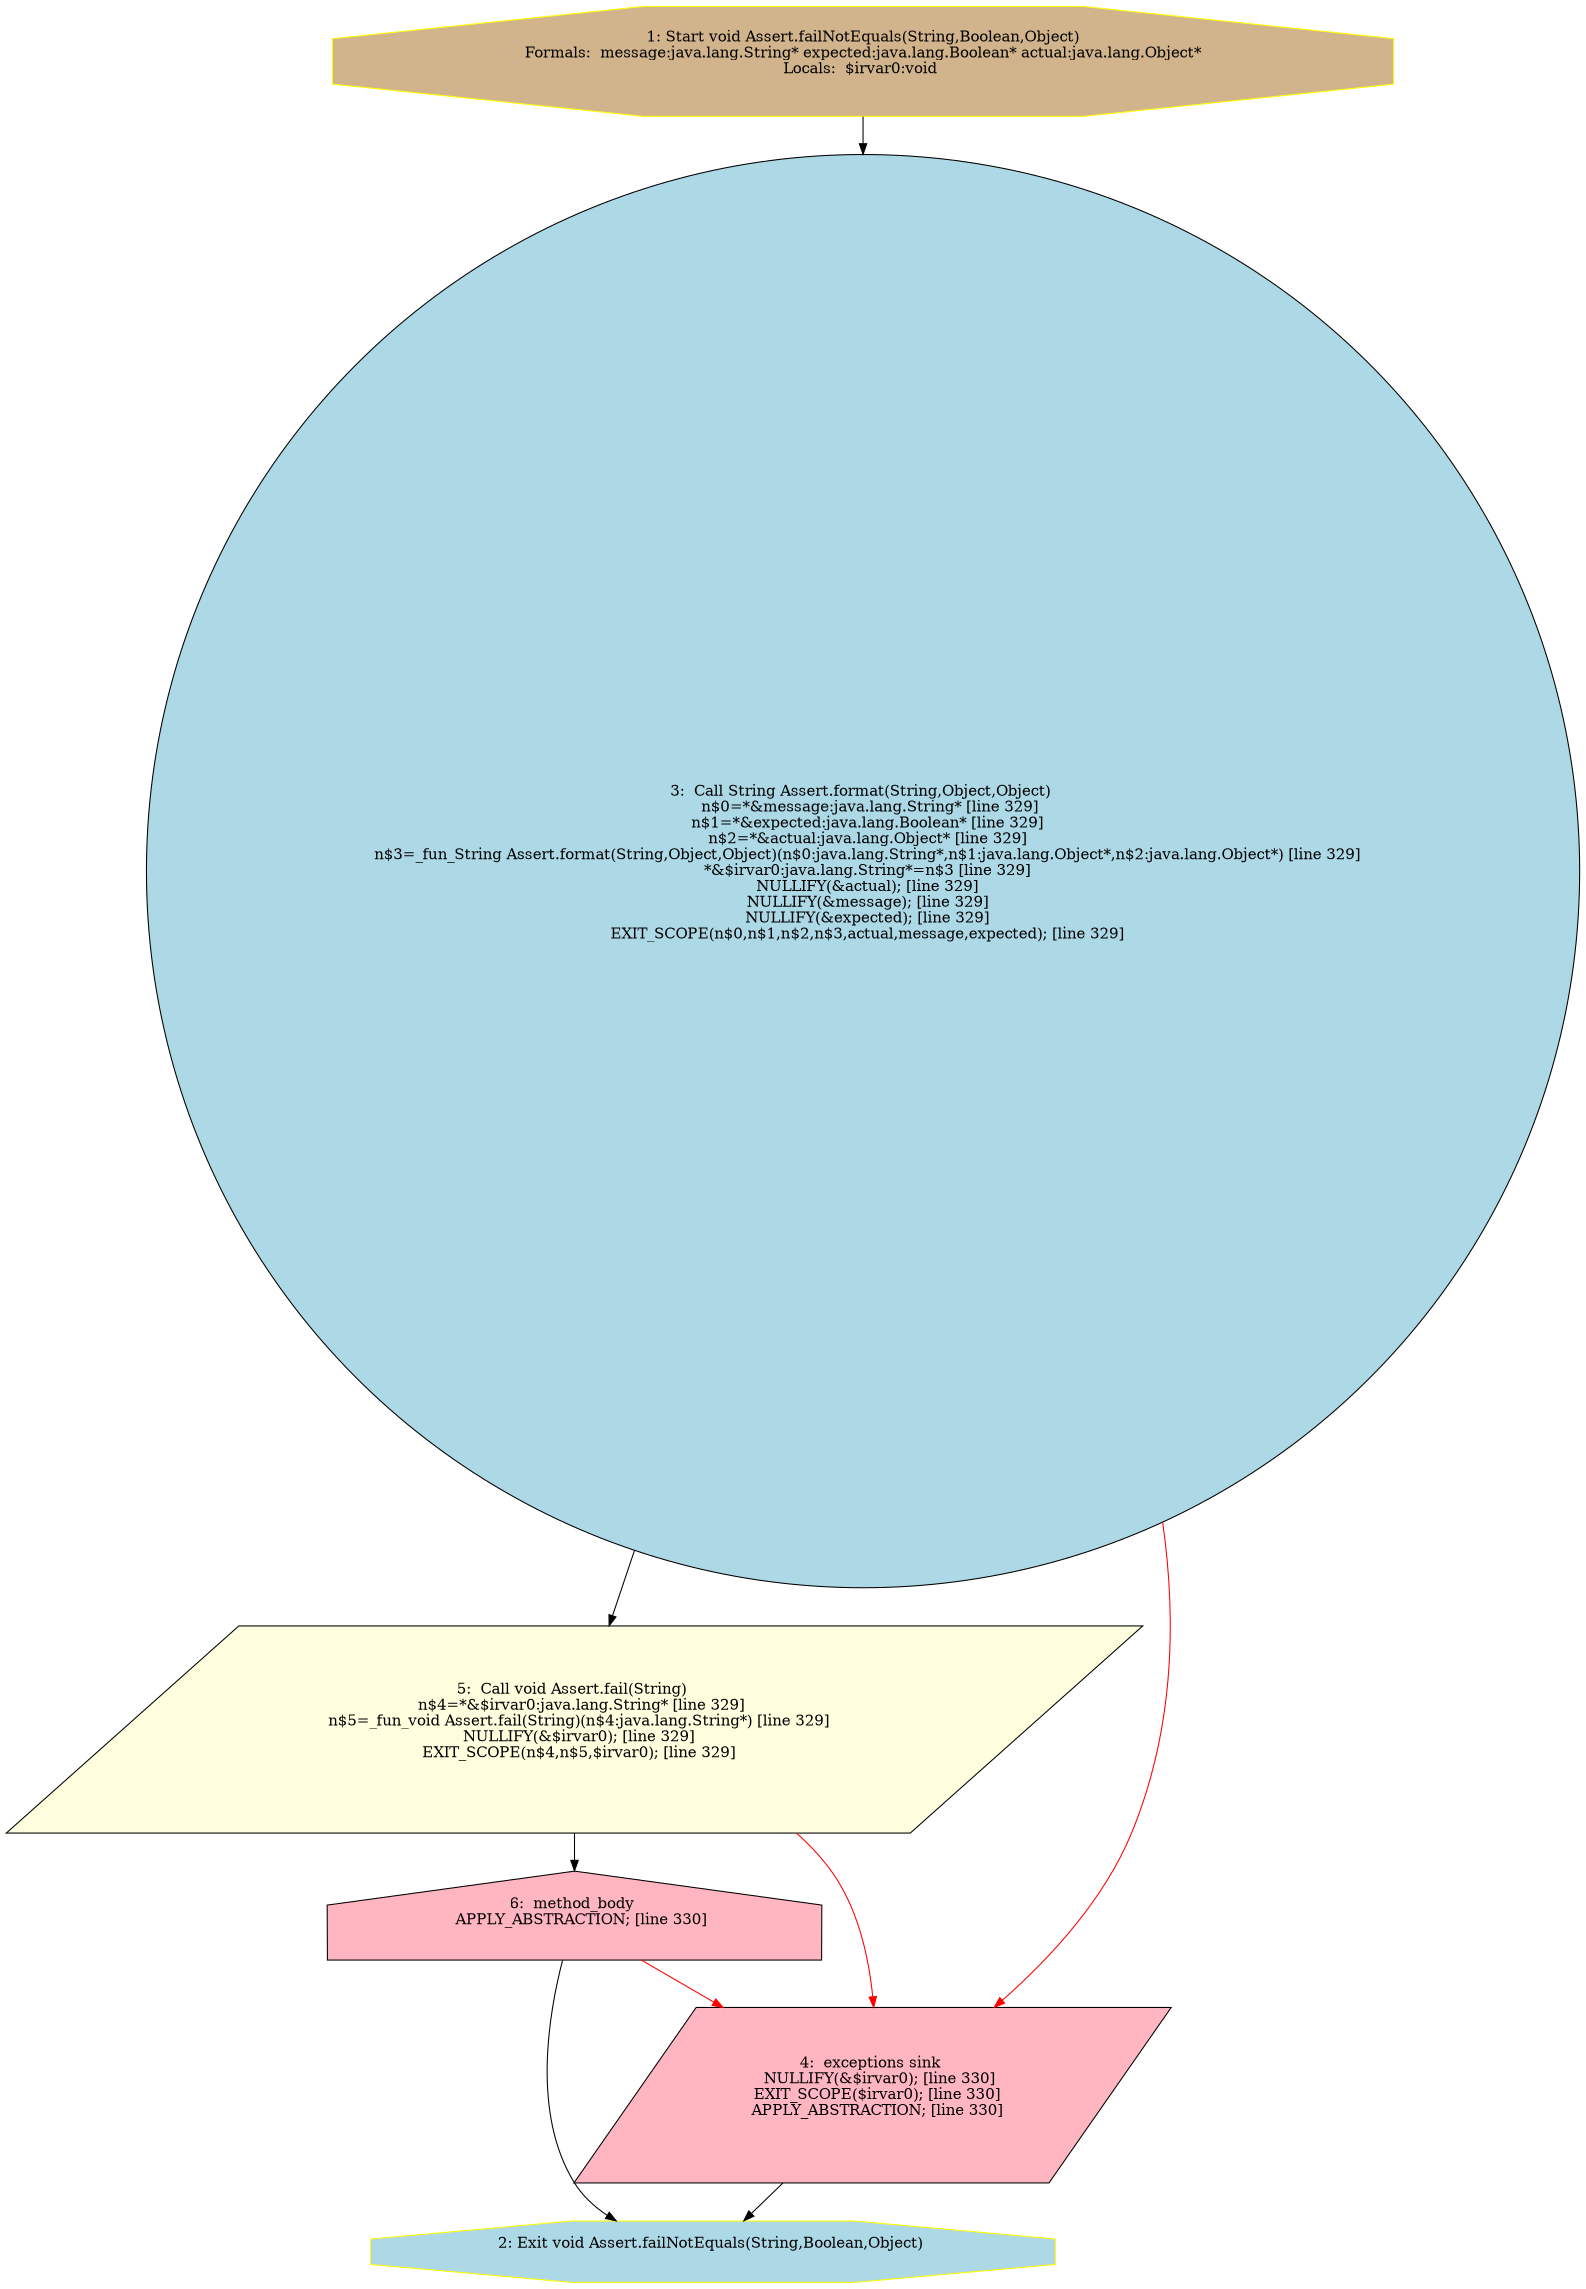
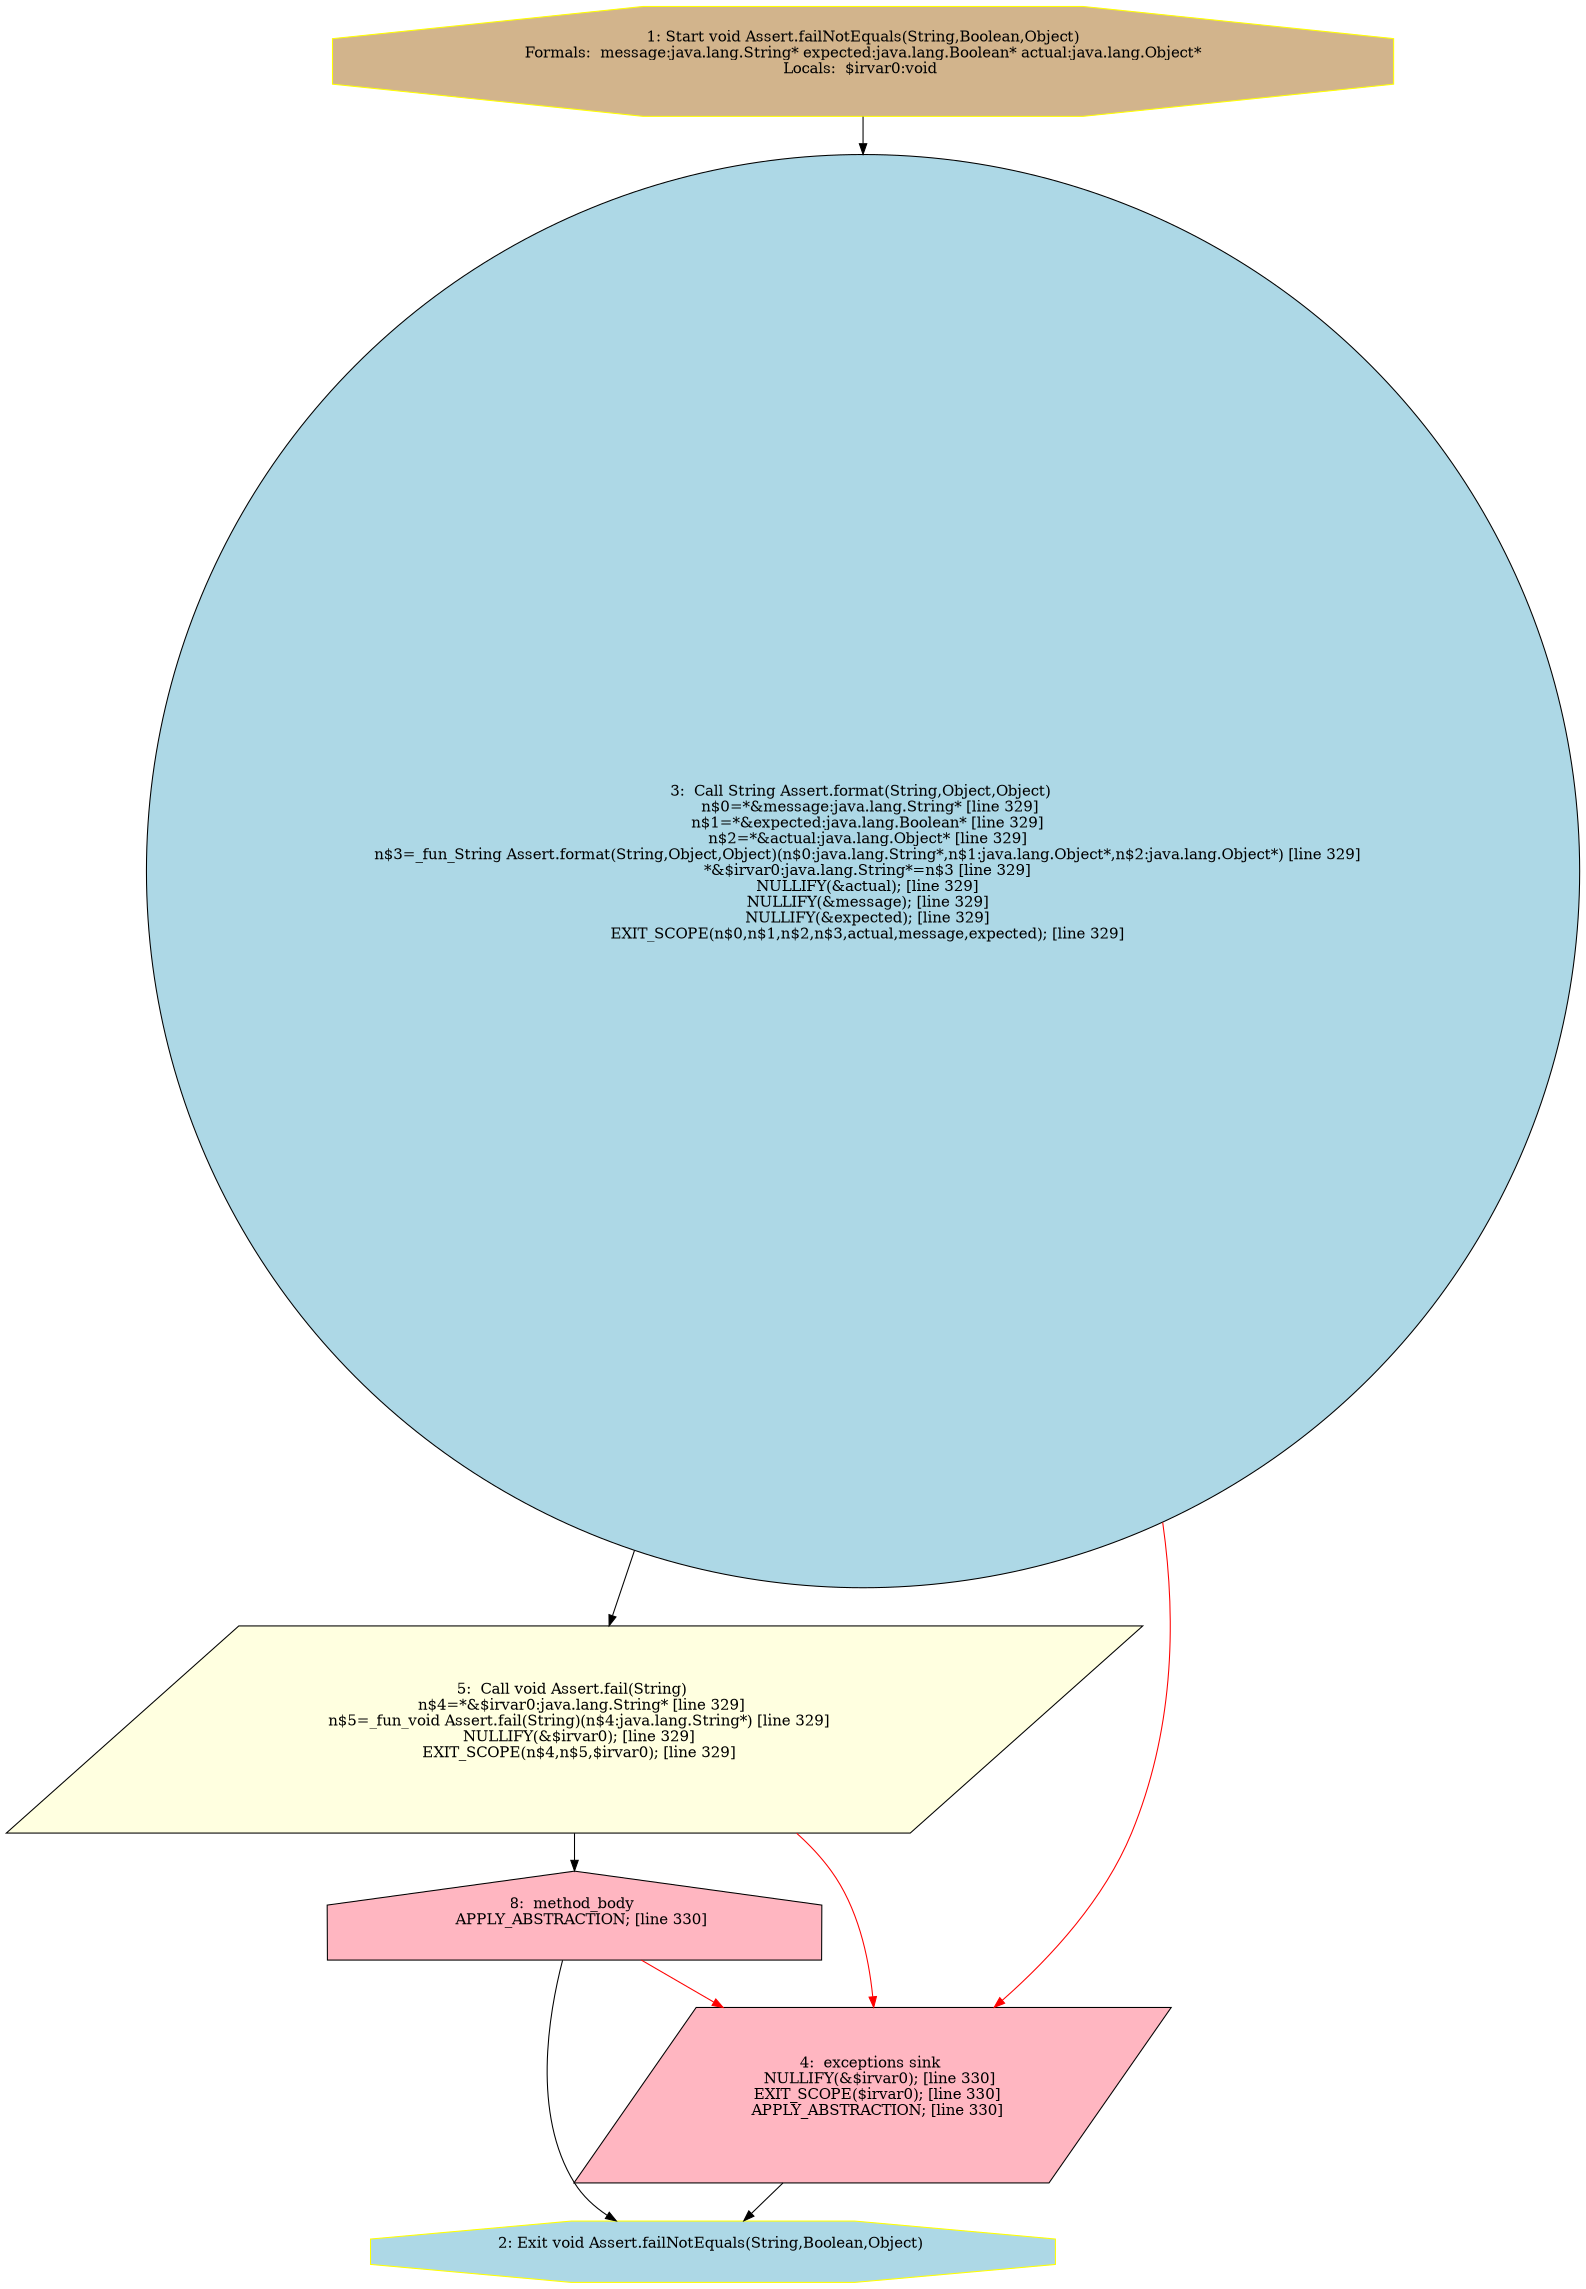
node "6:  method_body APPLY_ABSTRACTION; [line 330]": label "6:  method_body APPLY_ABSTRACTION; [line 330]" -> "8:  method_body APPLY_ABSTRACTION; [line 330]"
